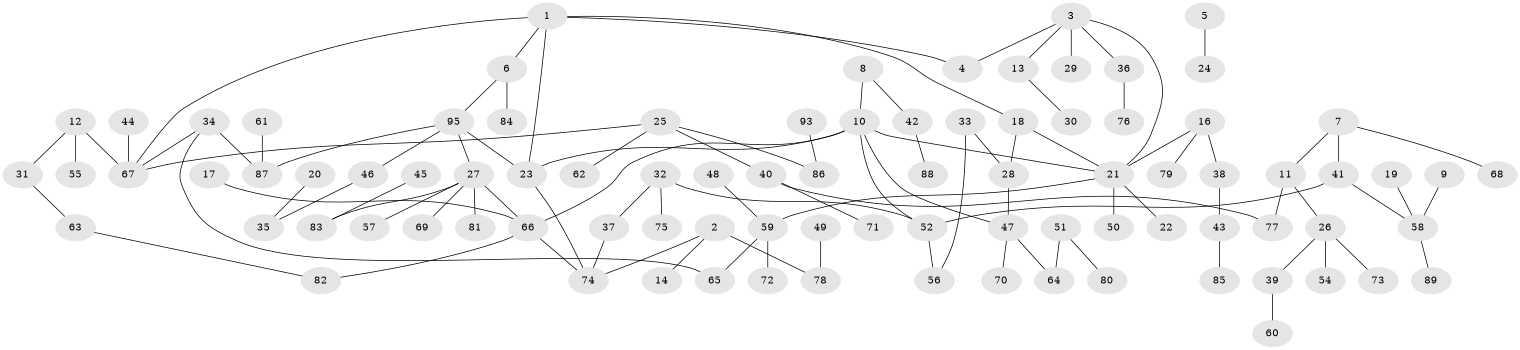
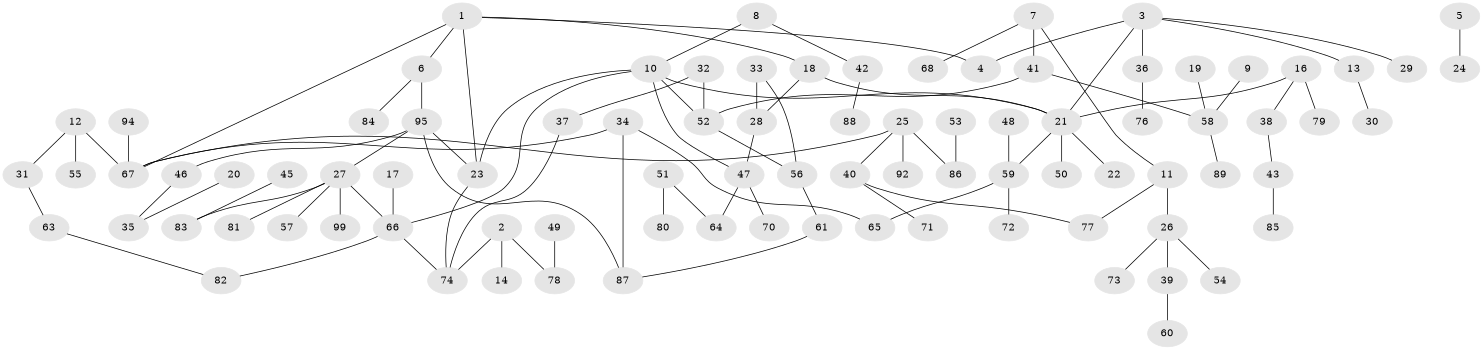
node "44": label "44" -> "94"
node "93": label "93" -> "53"
node "62": label "62" -> "92"
edge "56" -- "61": added
node "69": label "69" -> "99"
node "75": removed
